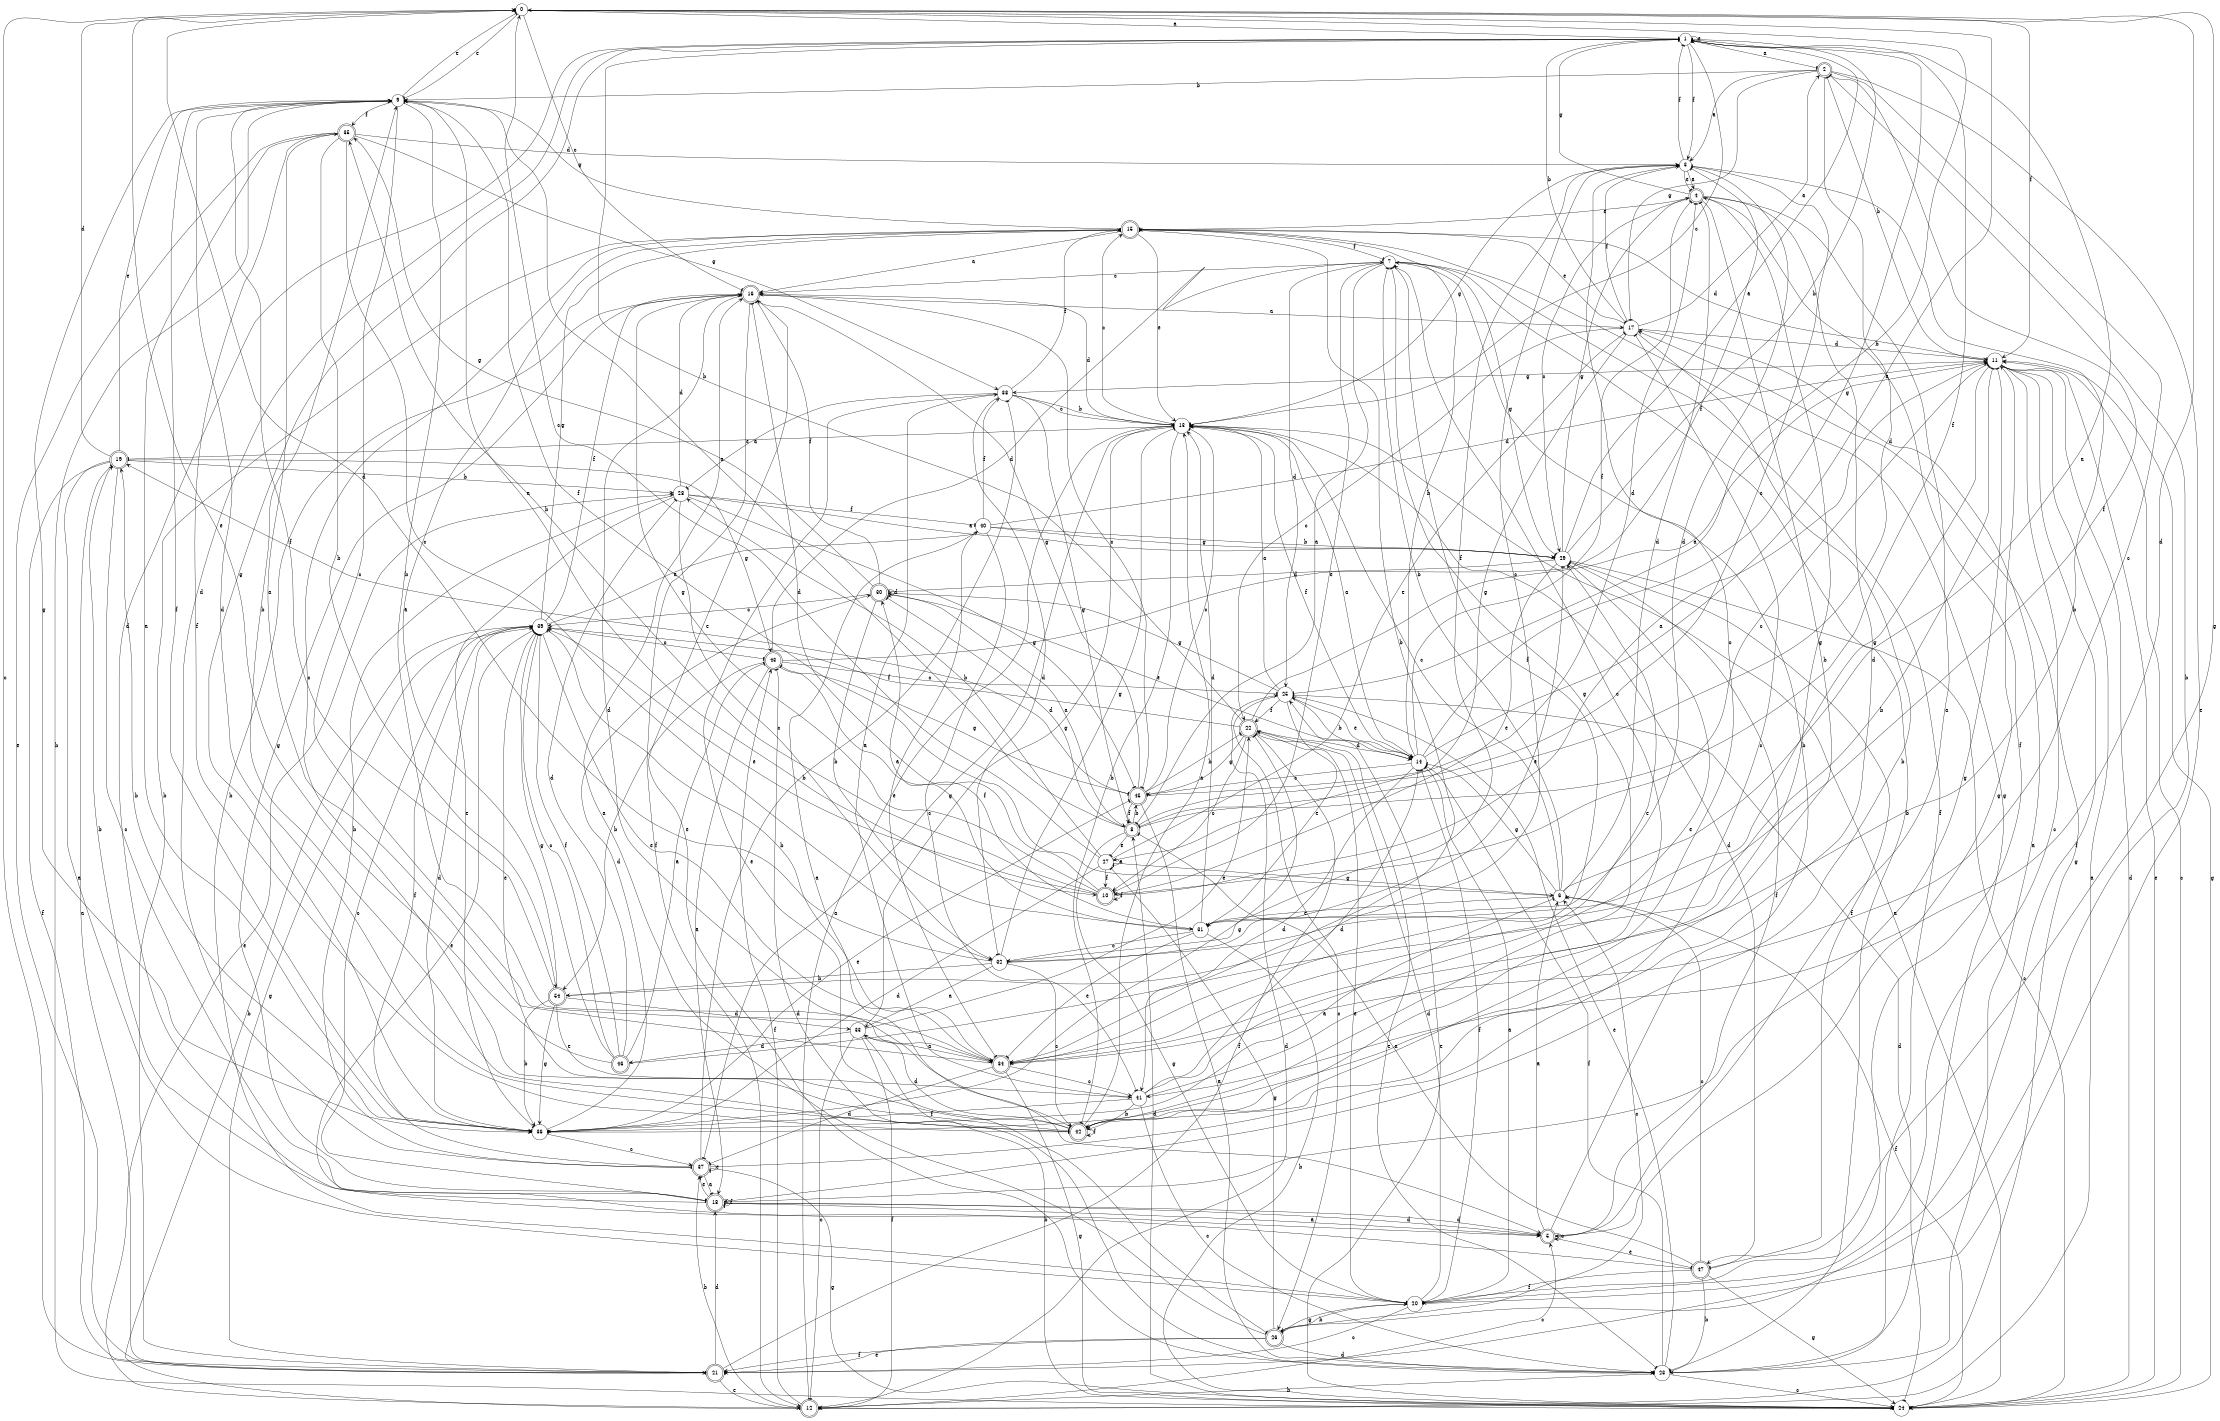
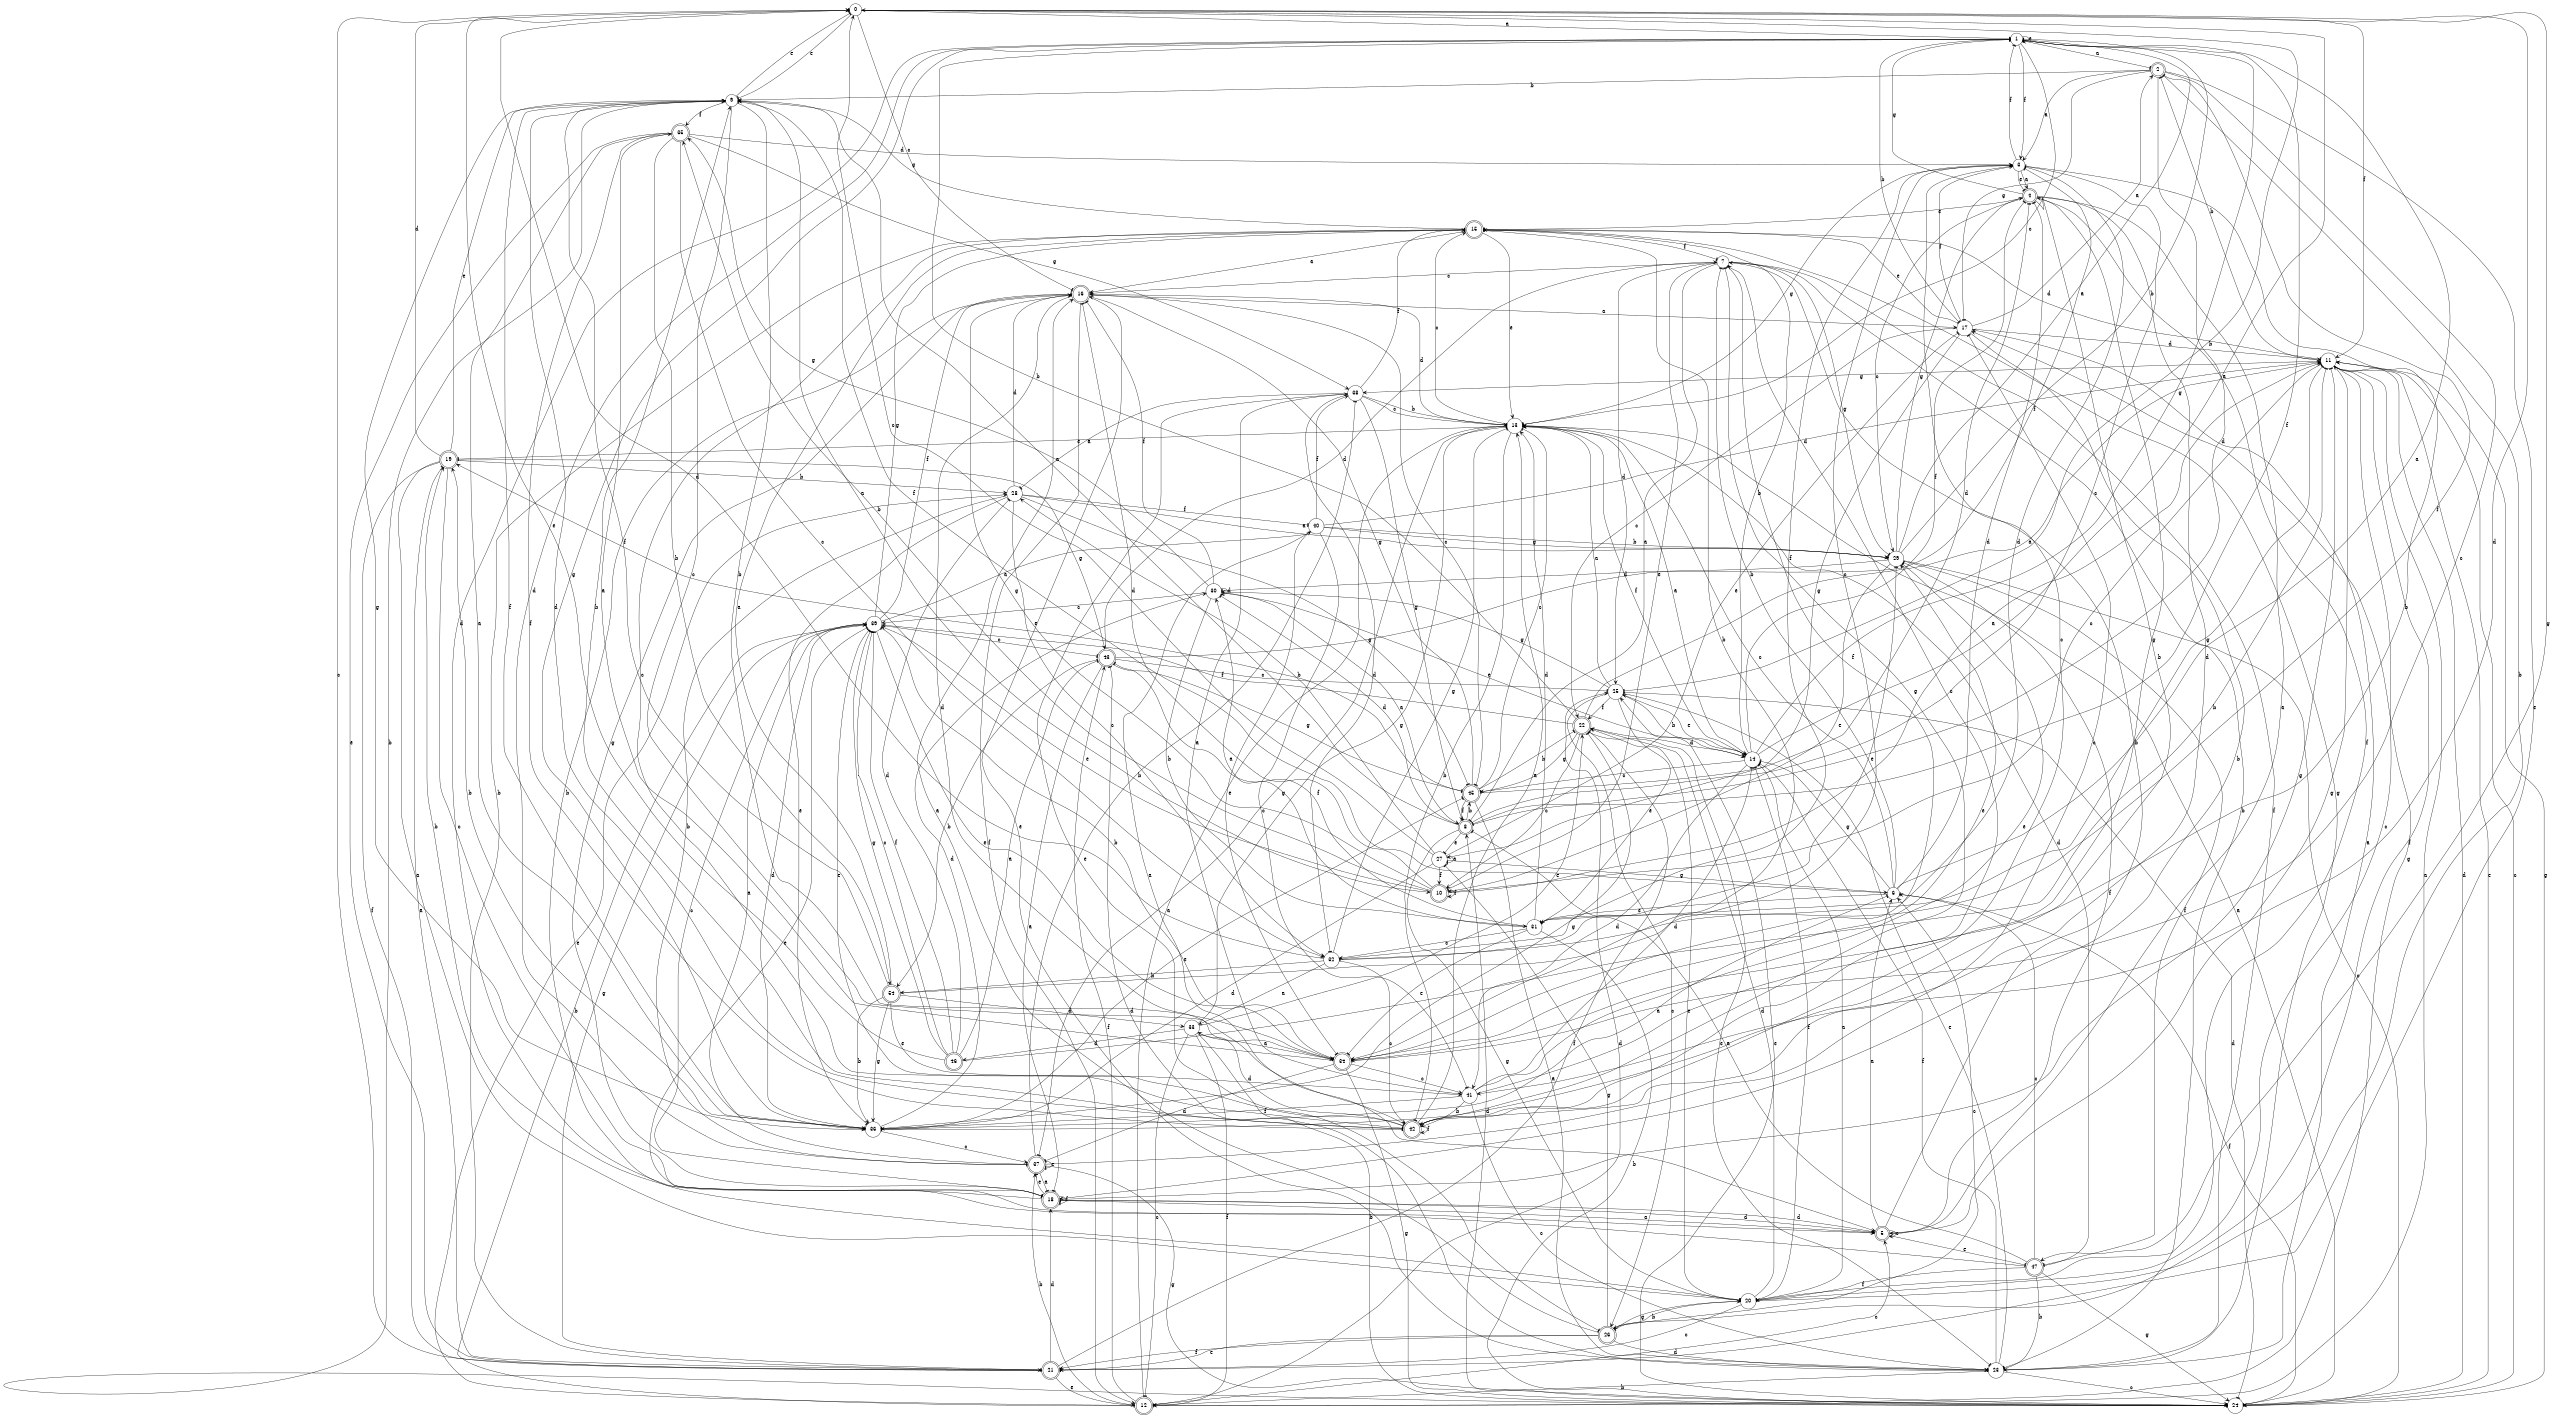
node "30": shape doublecircle -> circle
edge "37" -> "39": label "f" -> "a"
edge "43" -> "18": arrowhead vee -> tee
